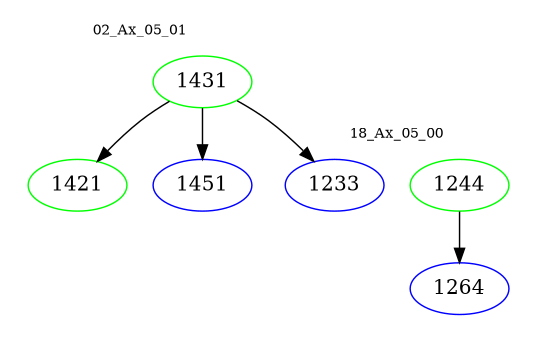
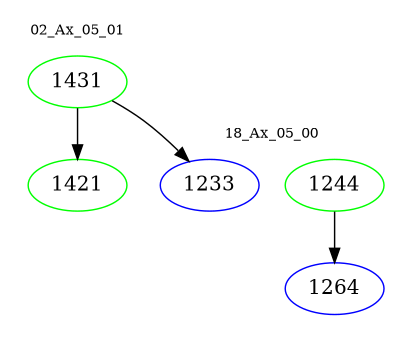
node "1451": removed
